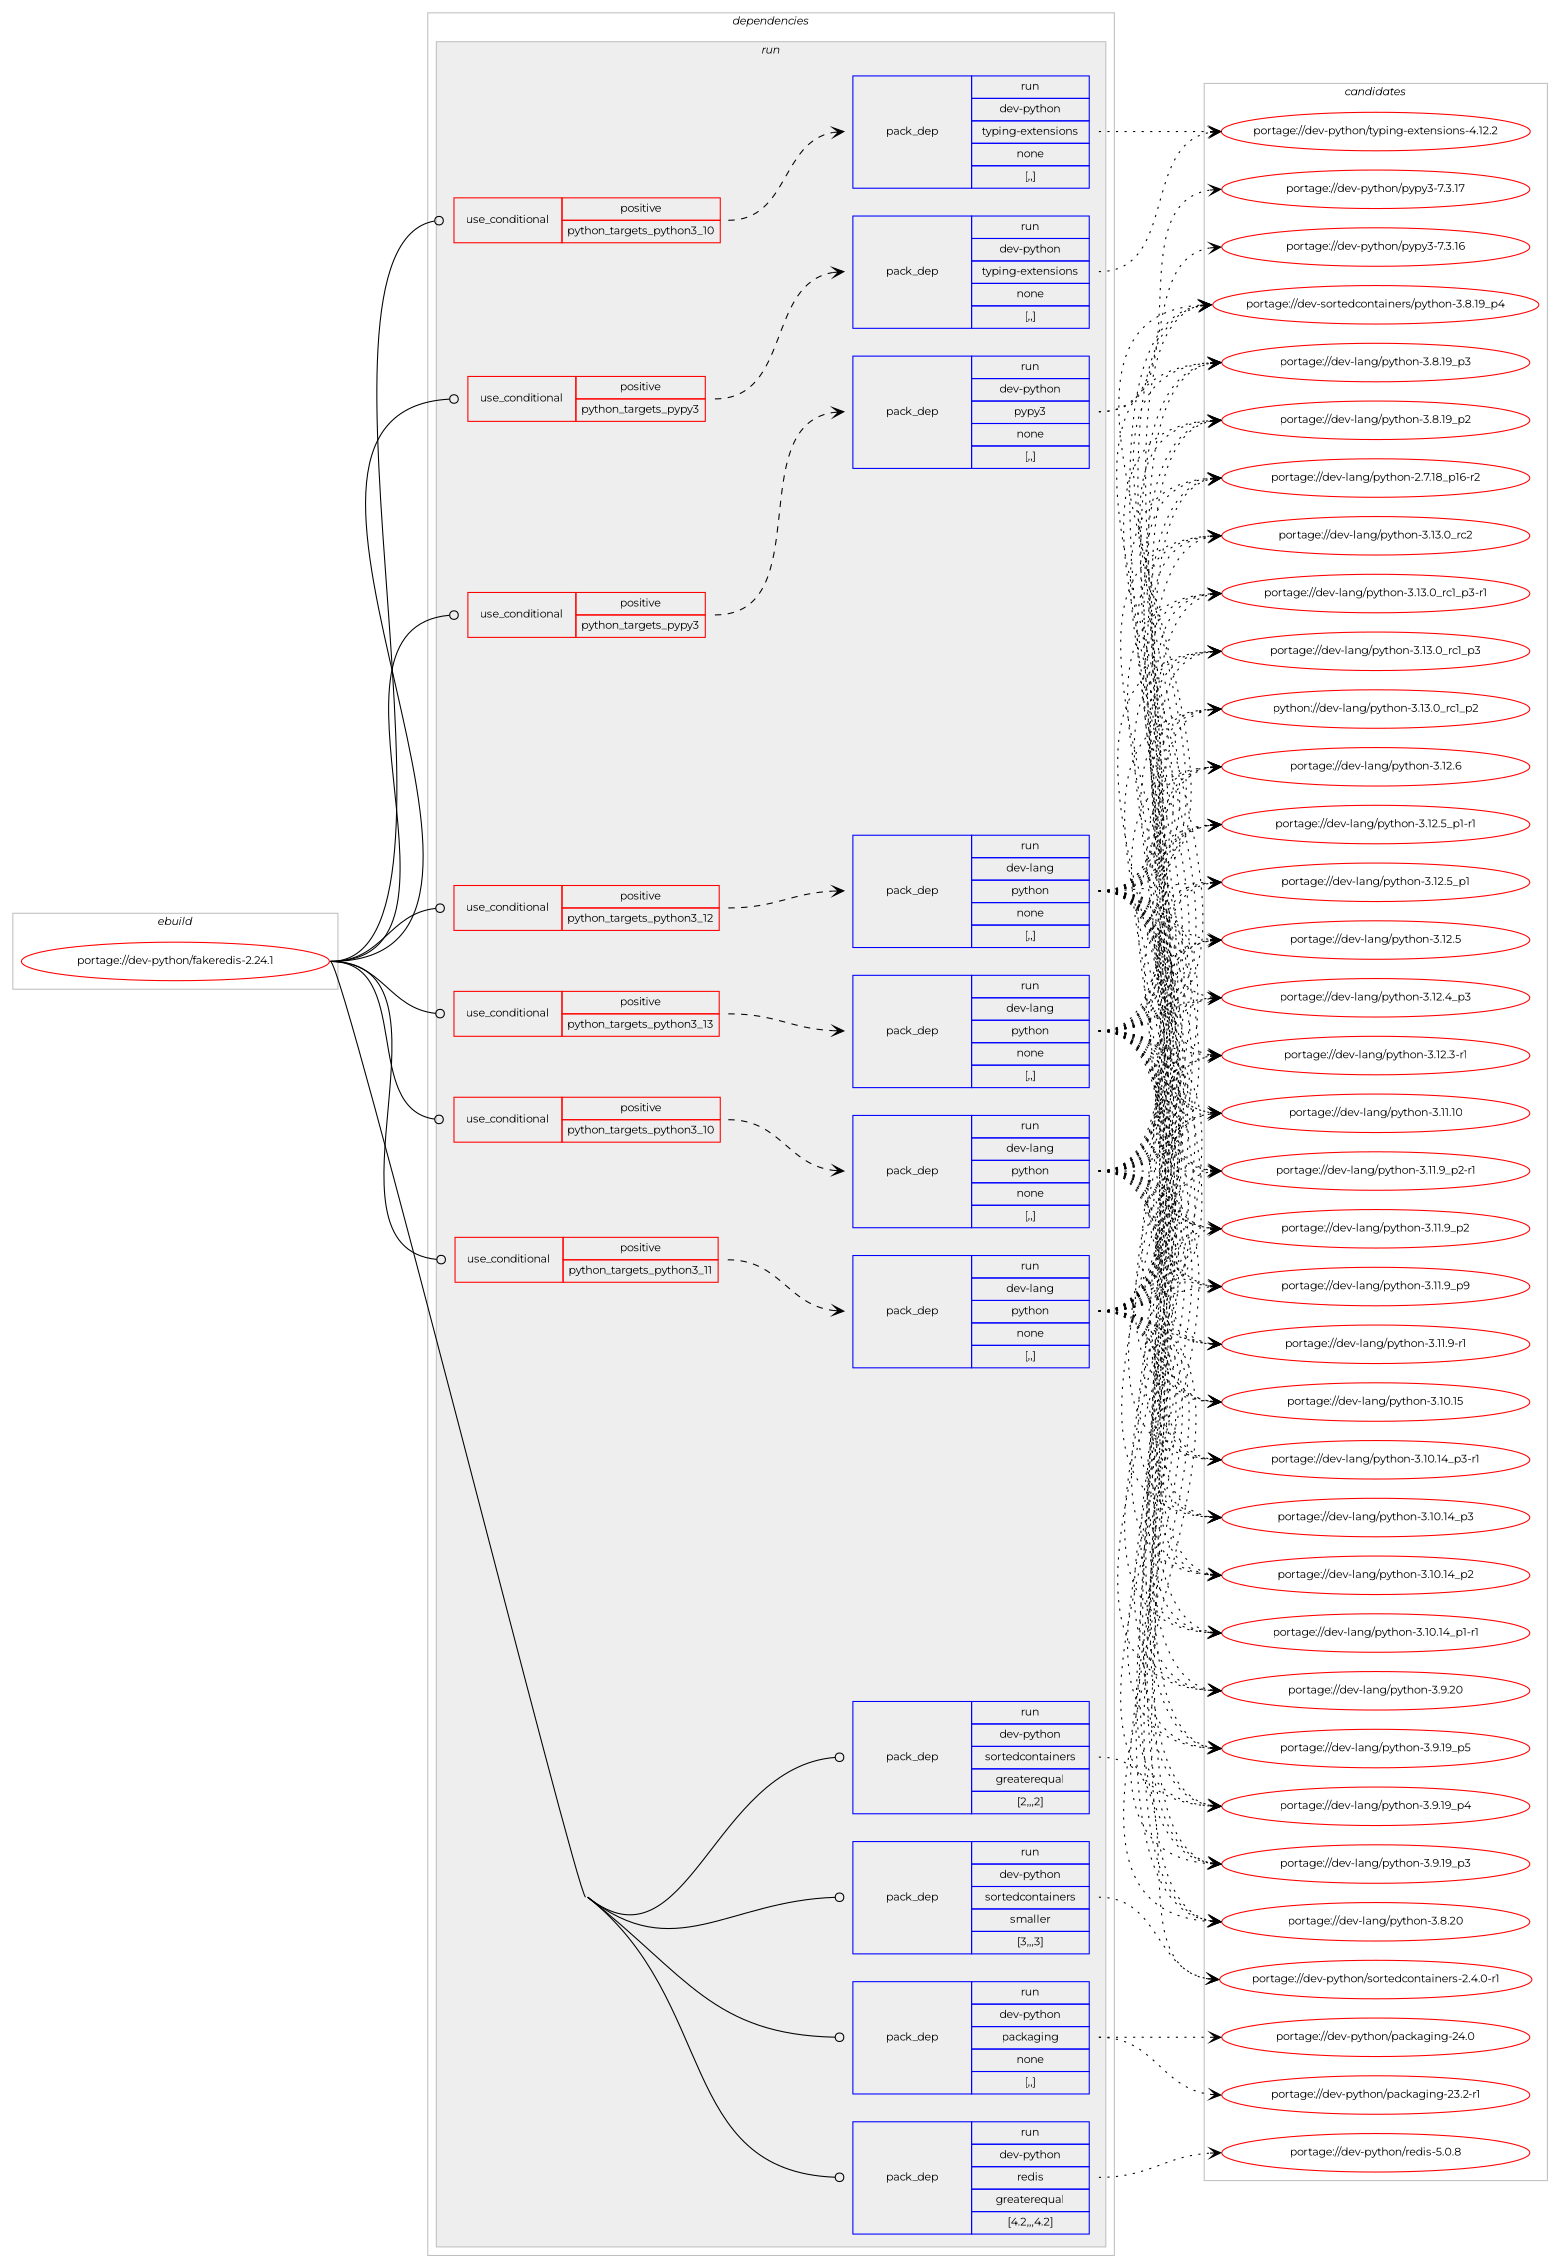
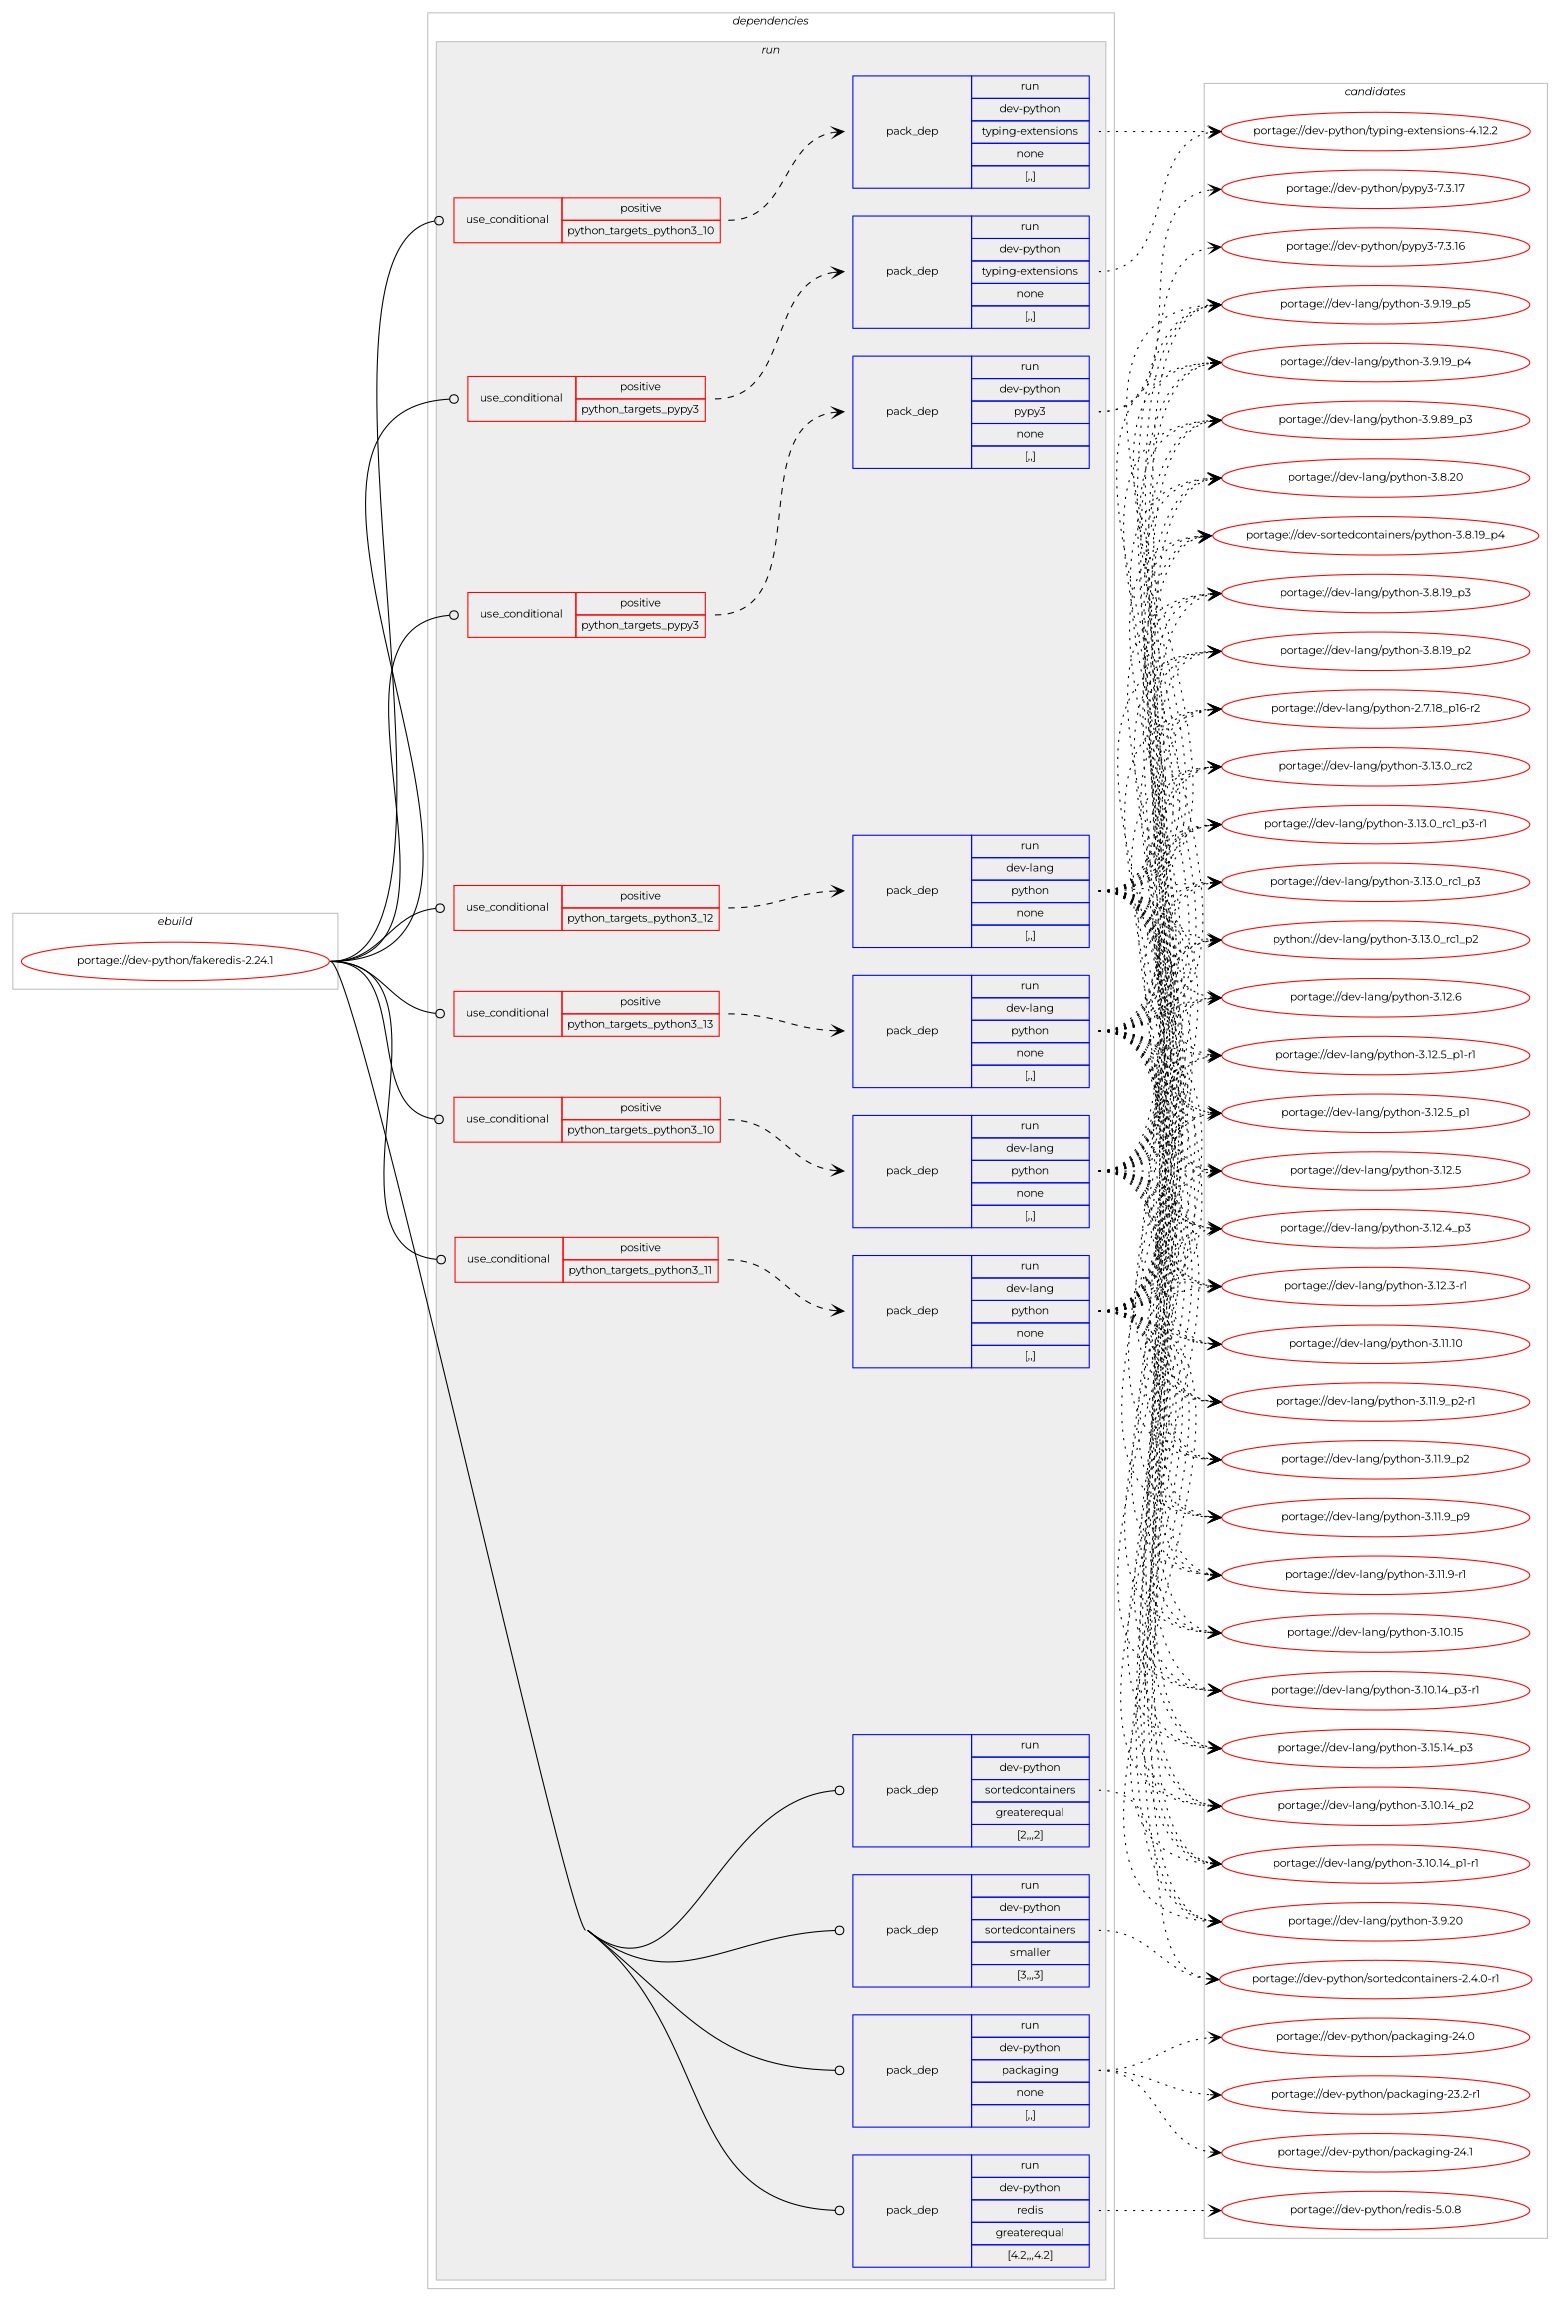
node "portage://dev-lang/python-3.10.14_p3": label "portage://dev-lang/python-3.10.14_p3" -> "portage://dev-lang/python-3.15.14_p3"
node "portage://dev-lang/python-3.9.19_p3": label "portage://dev-lang/python-3.9.19_p3" -> "portage://dev-lang/python-3.9.89_p3"
node "portage://dev-python/packaging-24.1": added
